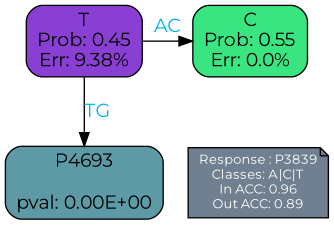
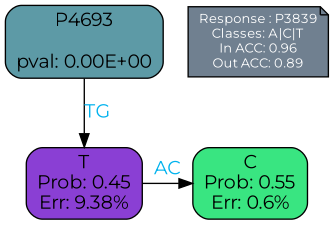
node "C Prob: 0.55 Err: 0.0%": label "C Prob: 0.55 Err: 0.0%" -> "C Prob: 0.55 Err: 0.6%"
edge "T Prob: 0.45 Err: 9.38%" -> "P4693 pval: 0.00E+00": reversed
